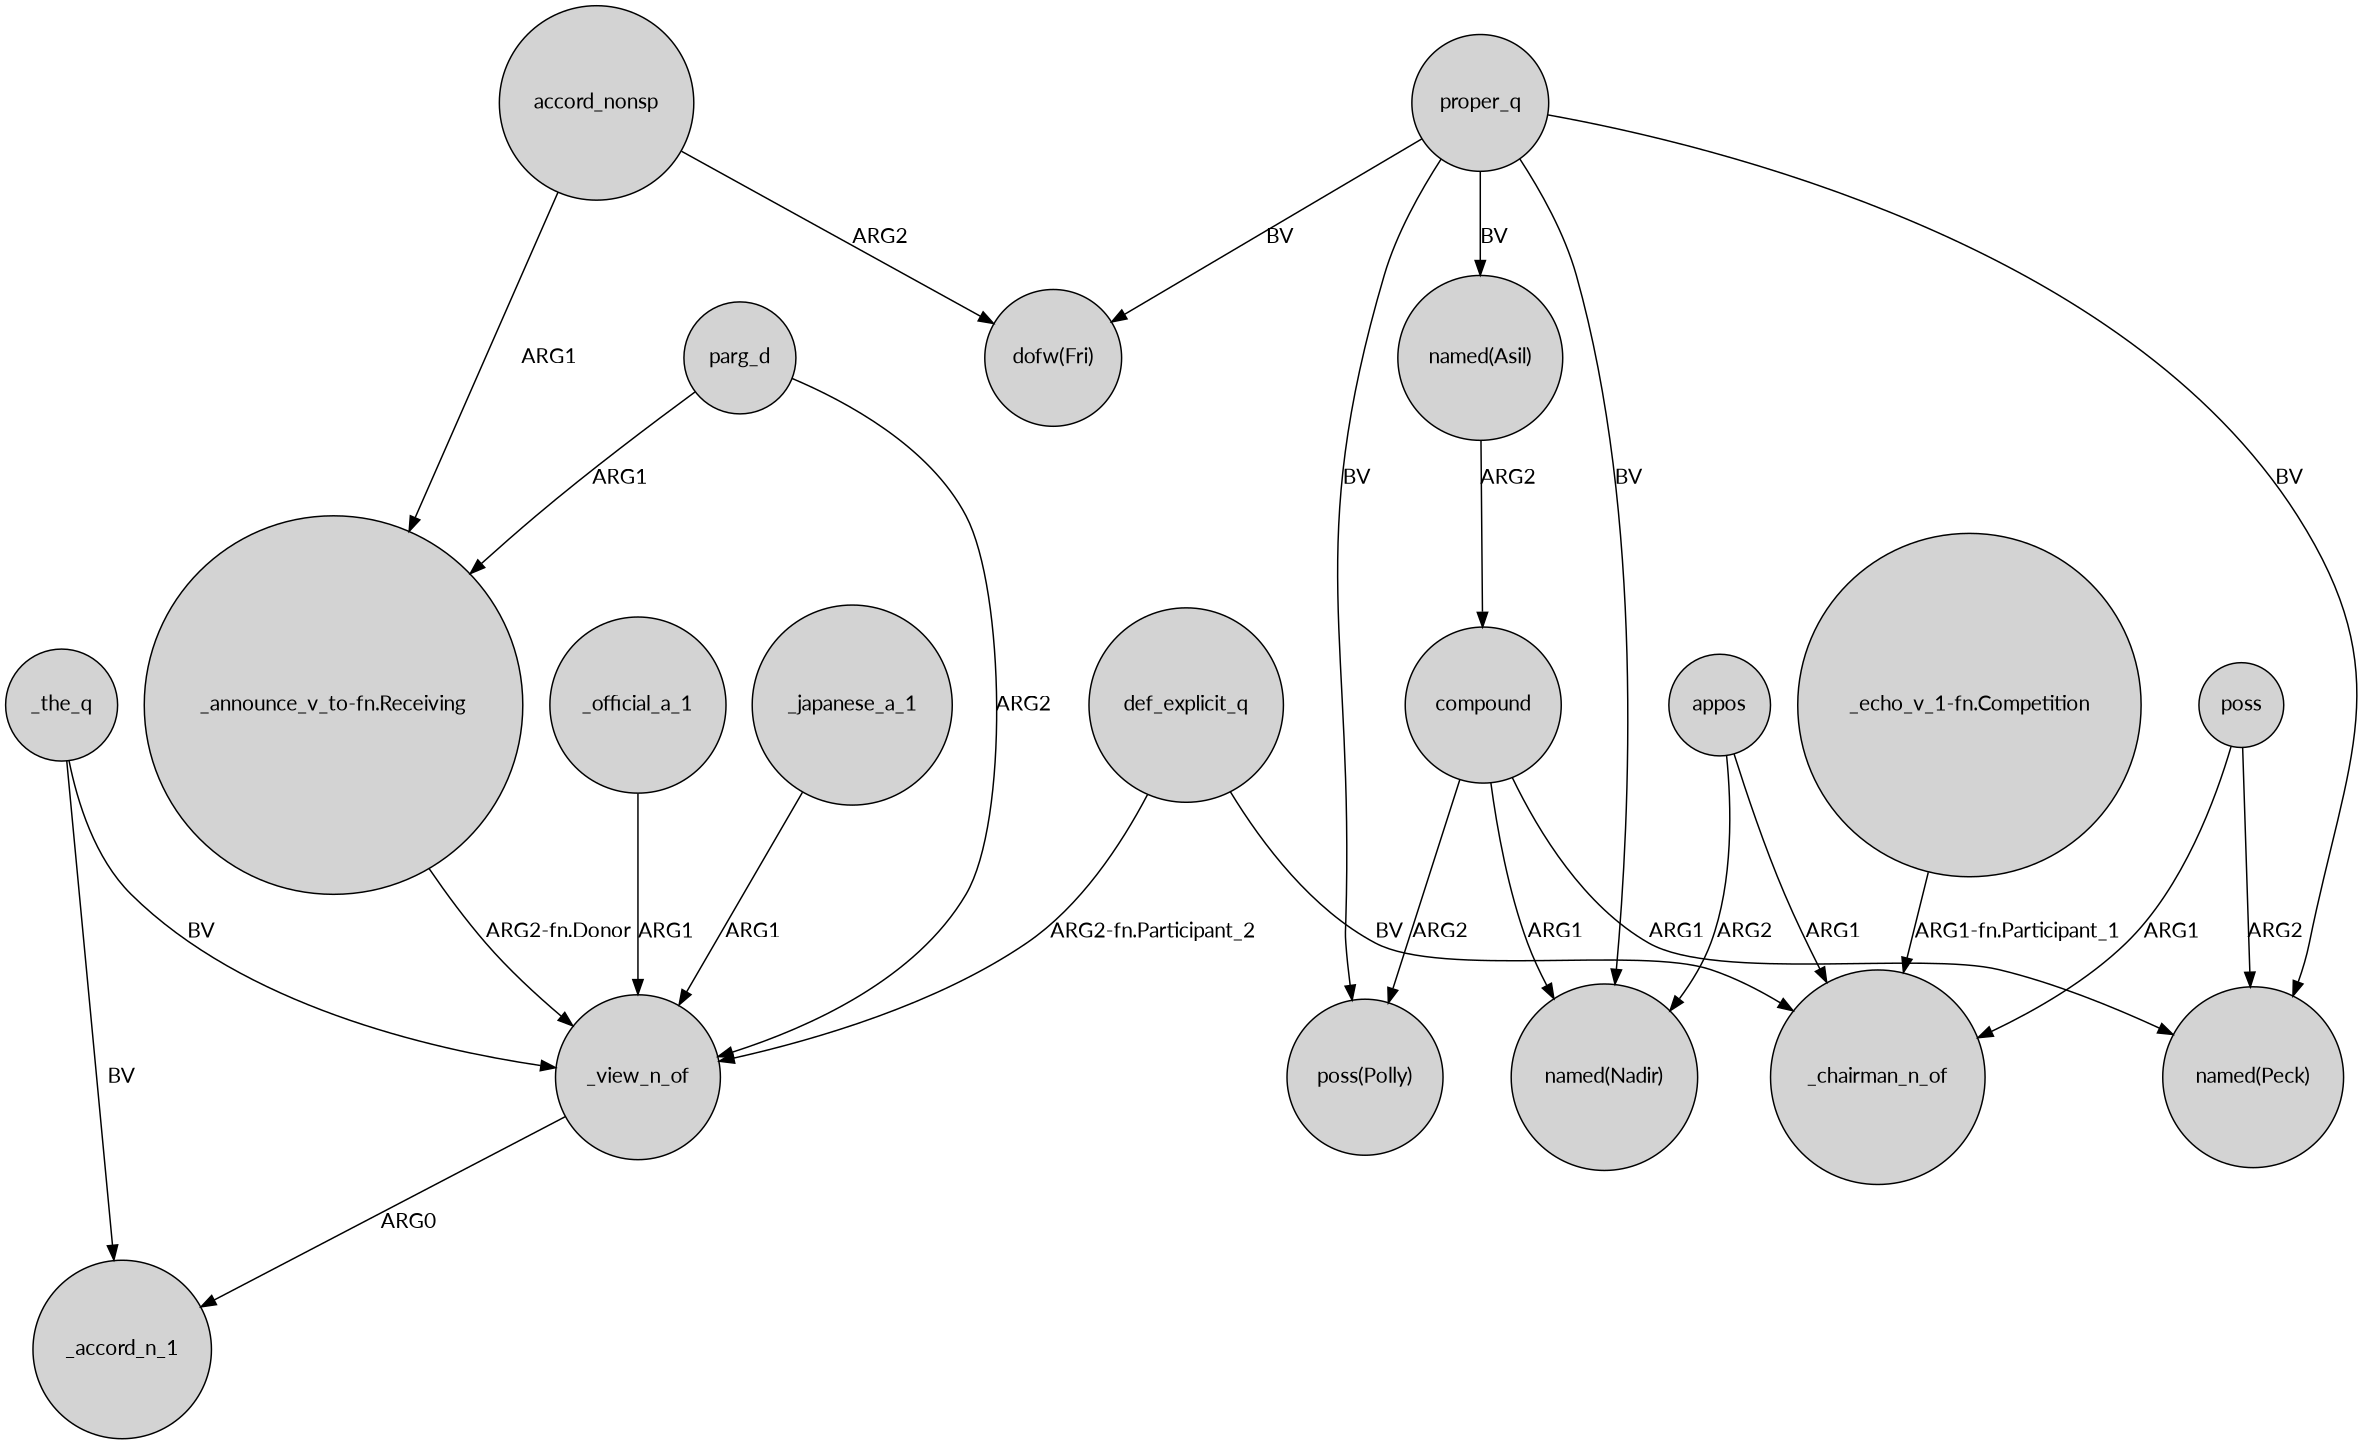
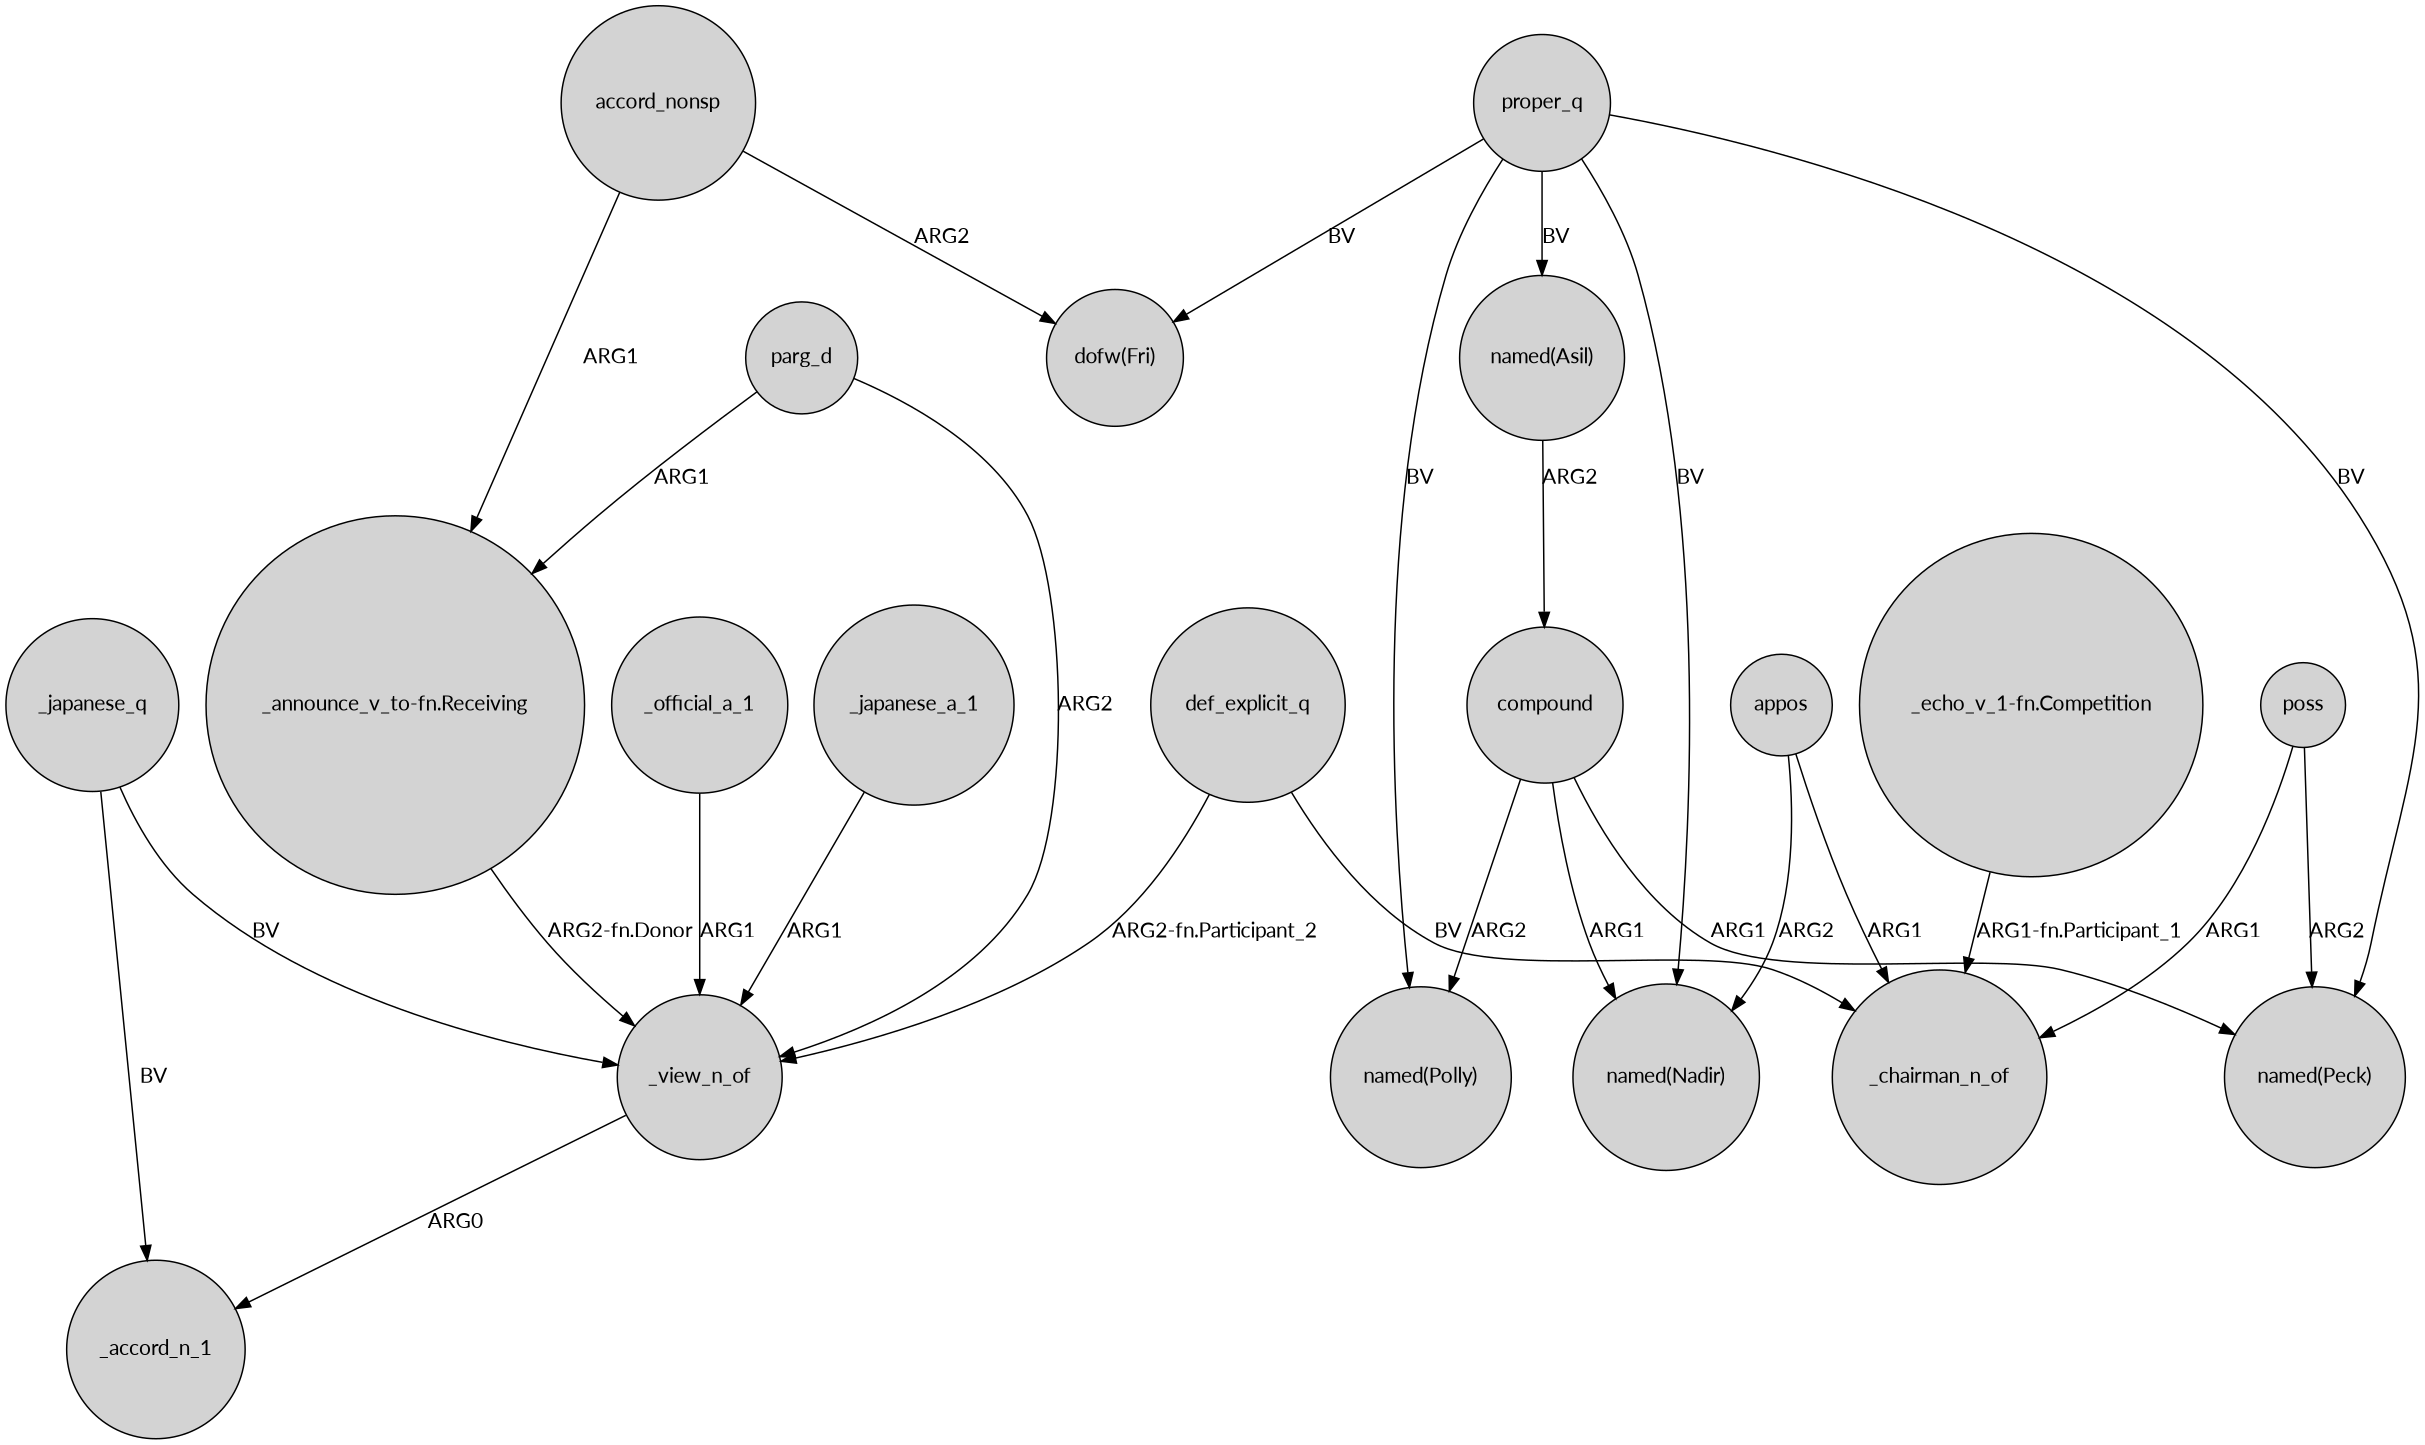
node "_the_q": label "_the_q" -> "_japanese_q"
node "poss(Polly)": label "poss(Polly)" -> "named(Polly)"
